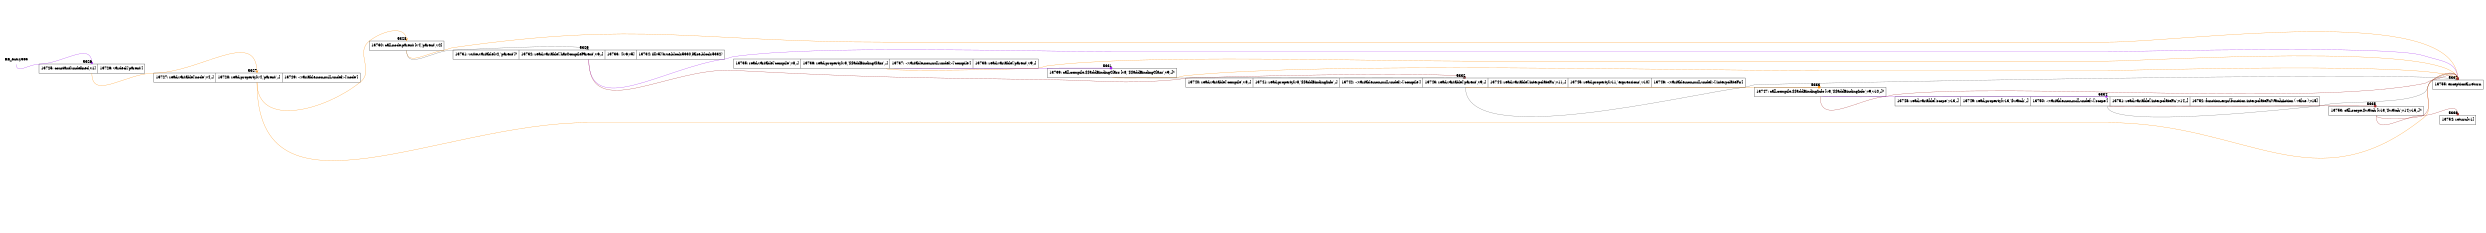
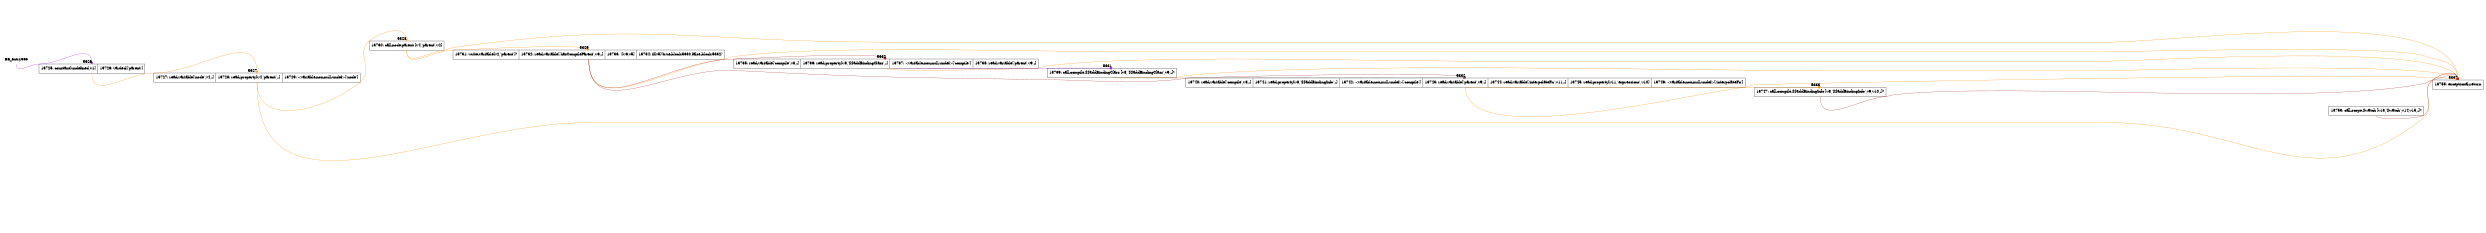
edge "13730: call-node.parent [v4,'parent',v2]" -> "13731: write-variable[v2,'parent']*": color gray40 -> darkorange
edge "13731: write-variable[v2,'parent']*" -> "13755: exceptional-return": color purple -> darkorange
edge "13731: write-variable[v2,'parent']*" -> "13735: read-variable['compile',v8,-]": added
edge "13740: read-variable['compile',v8,-]" -> "13755: exceptional-return": color gray40 -> darkorange
node "13748: read-variable['scope',v13,-]": removed
node "13754: return[v1]": removed
